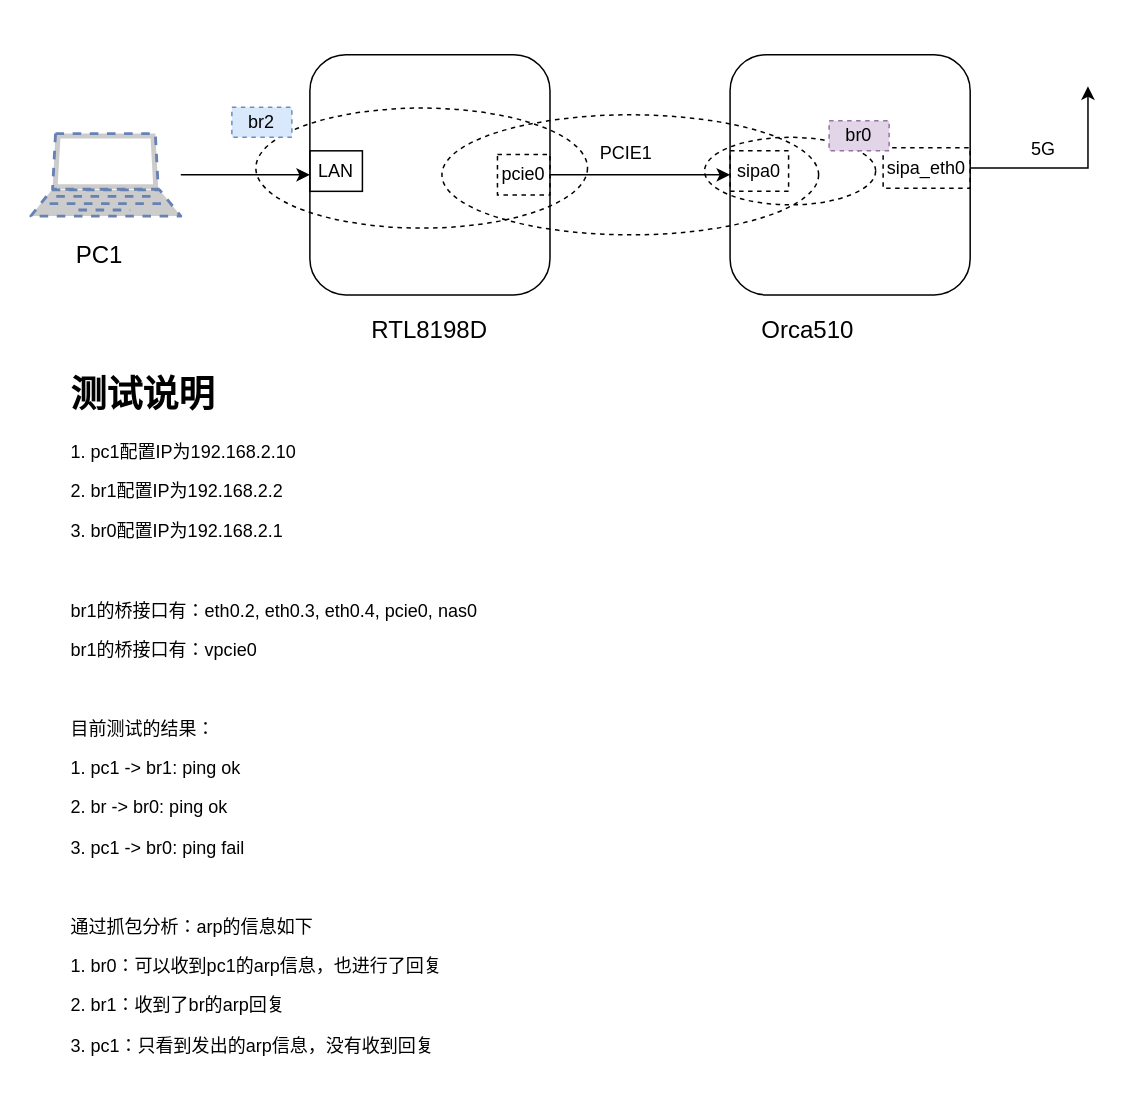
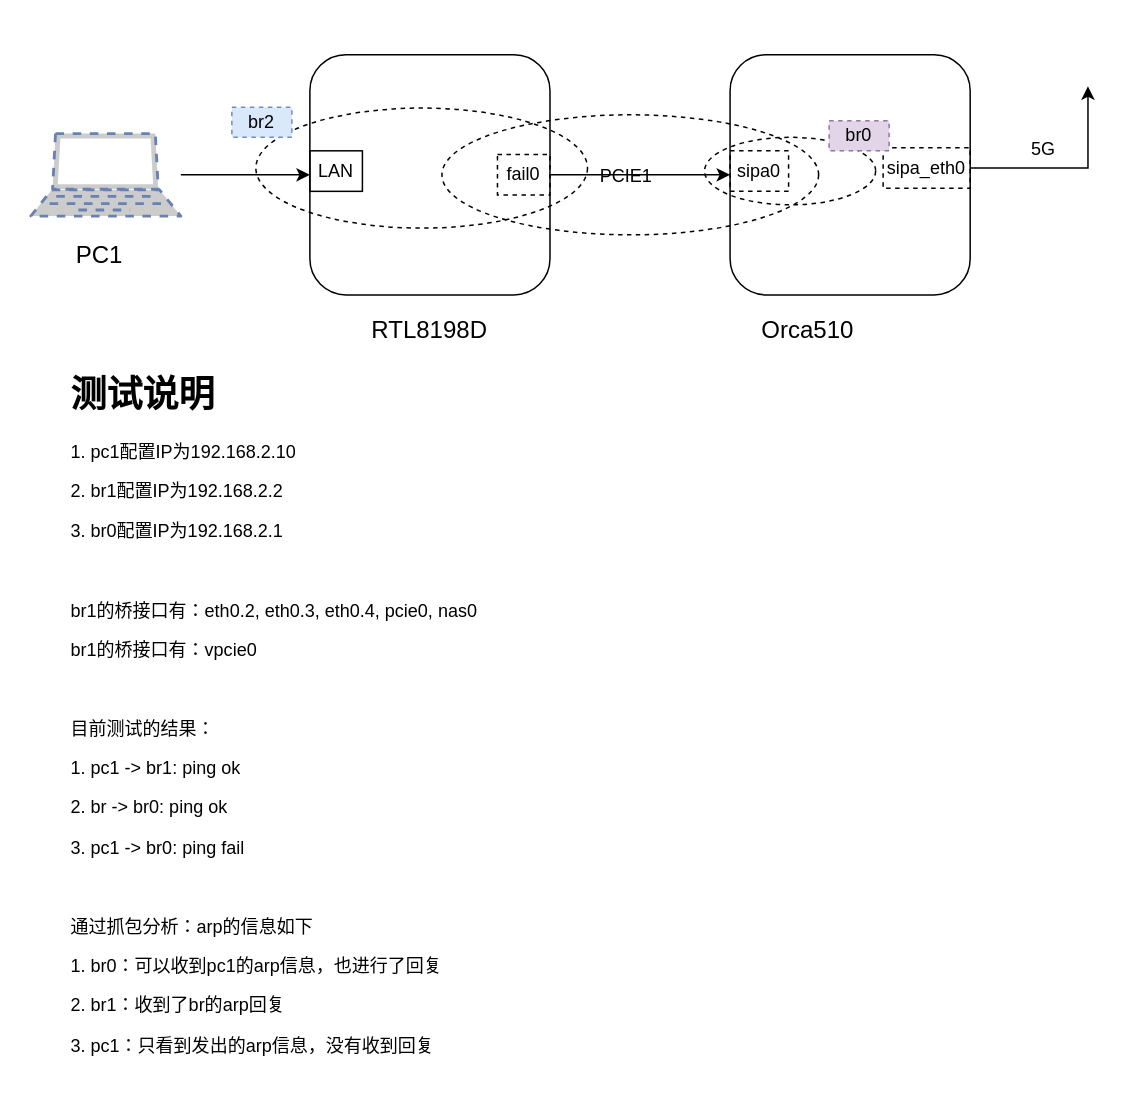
node "PCIE1": moved (626, 154) -> (626, 176)
node "pcie0": label "pcie0" -> "fail0"
